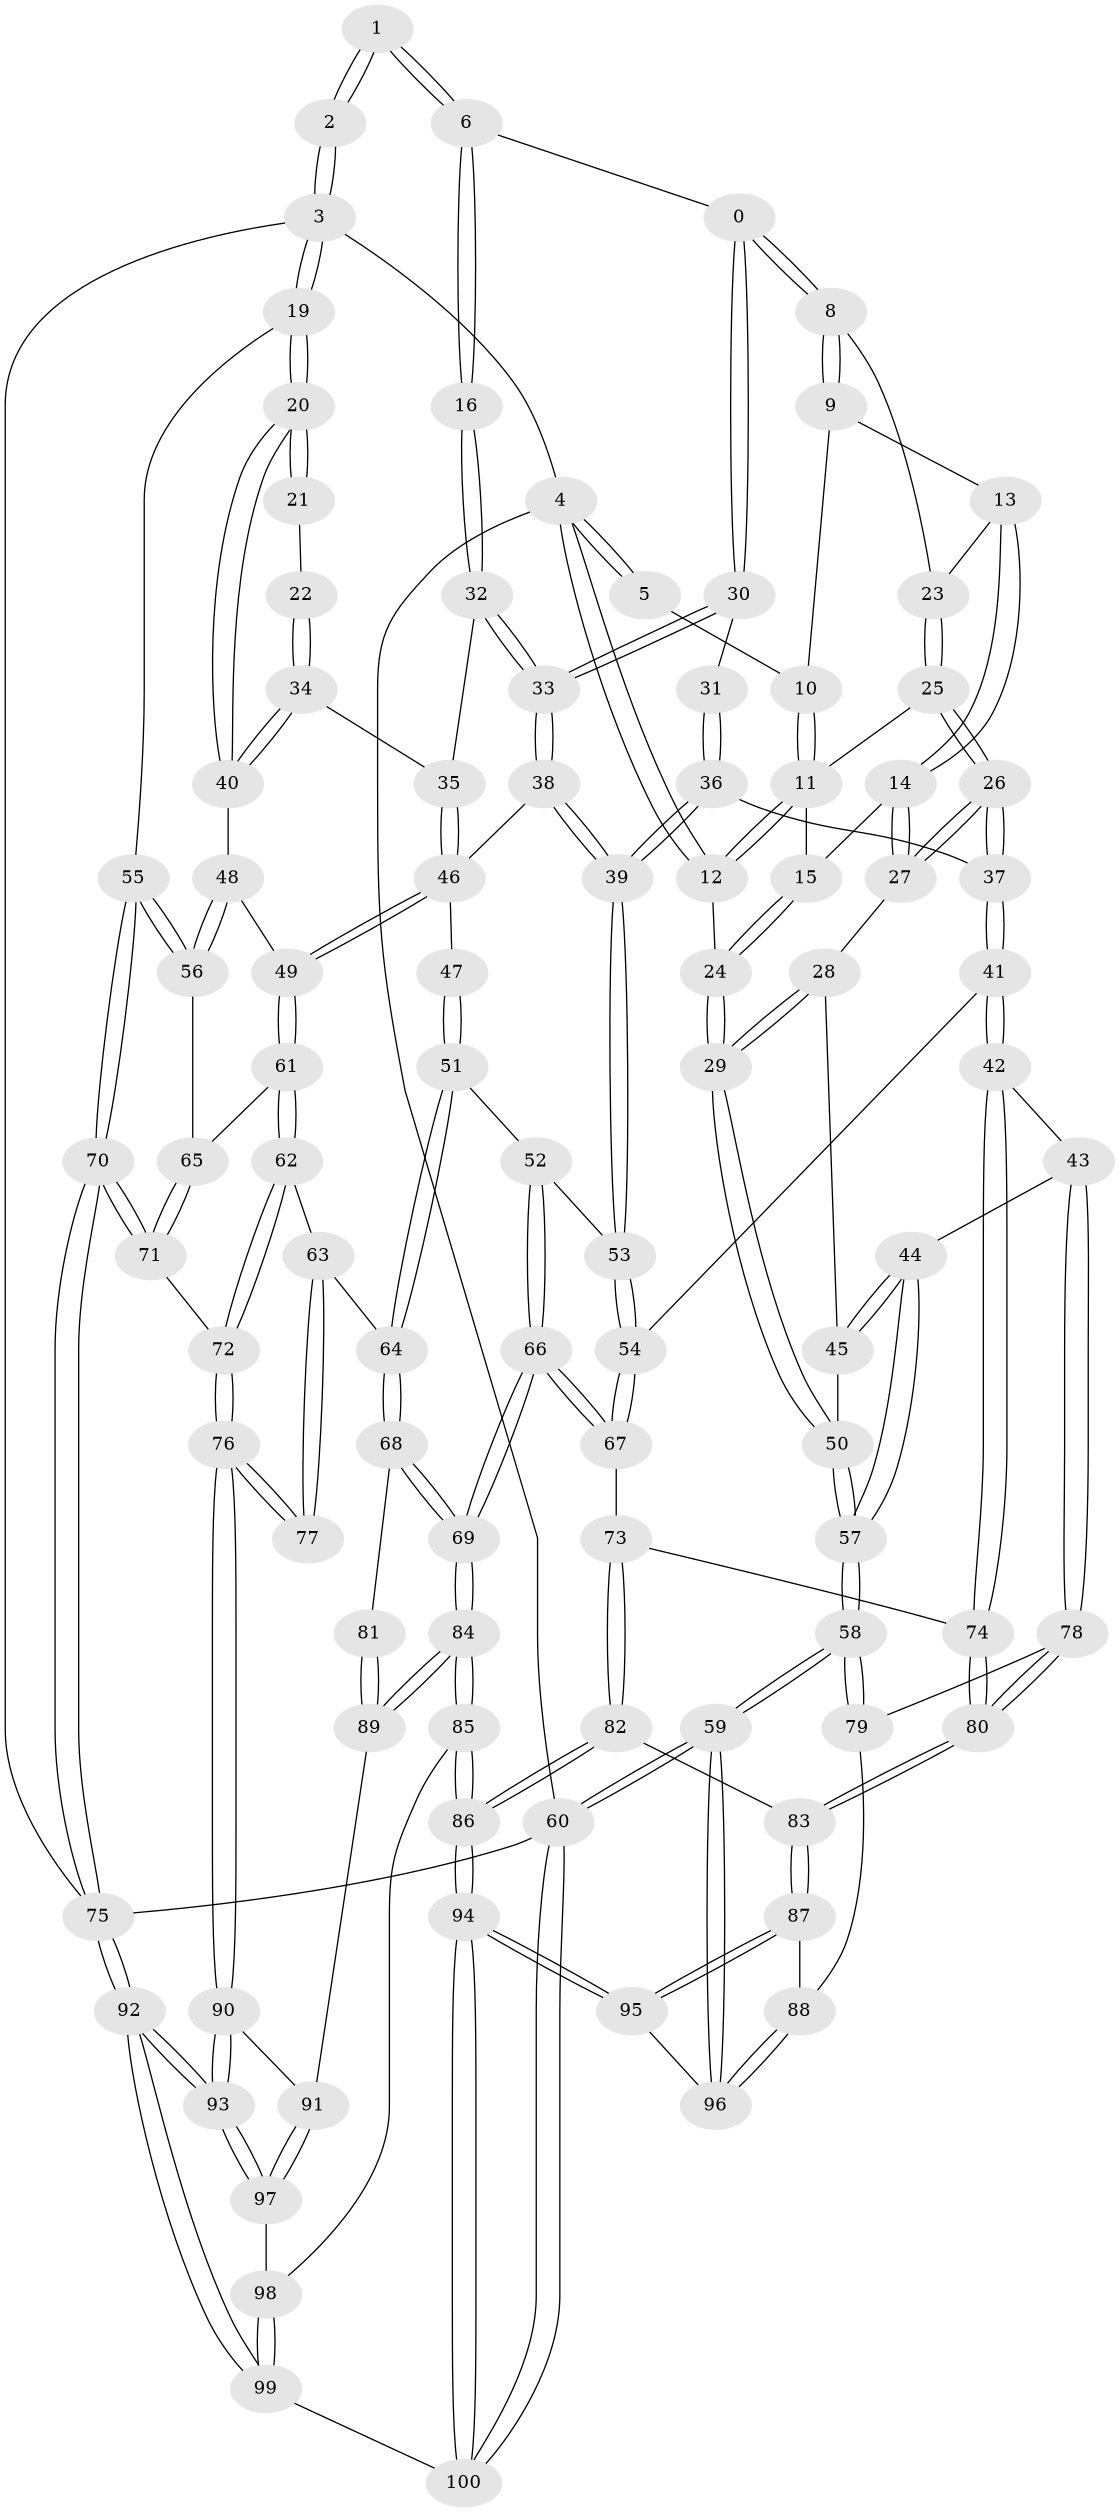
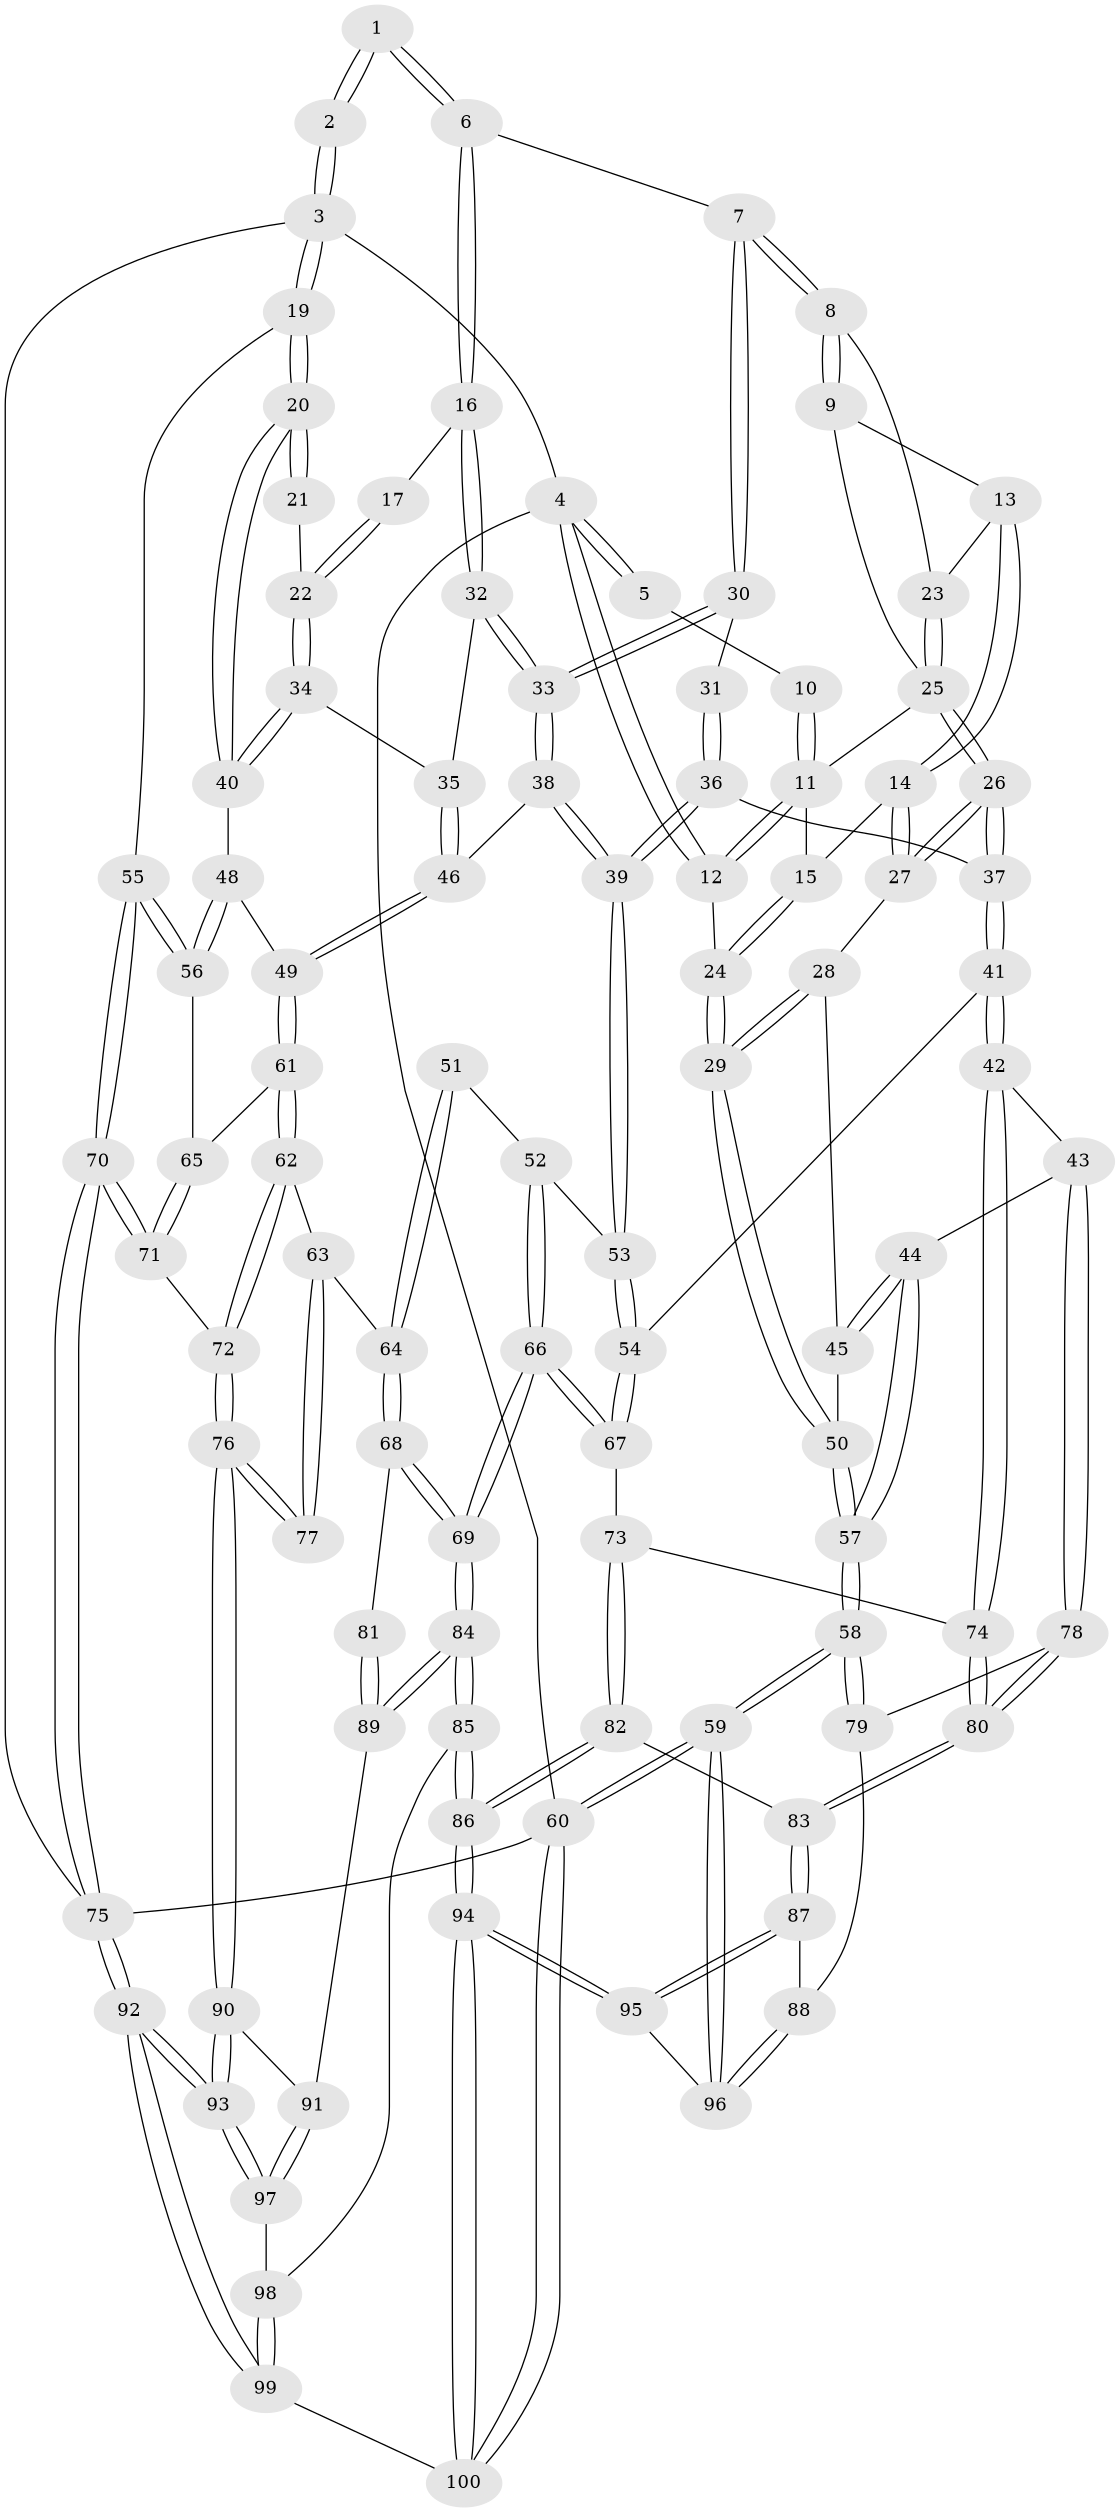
node "0": label "0" -> "7"
node "17": added
edge "9" -- "10": now "9" -- "25"
node "47": removed
